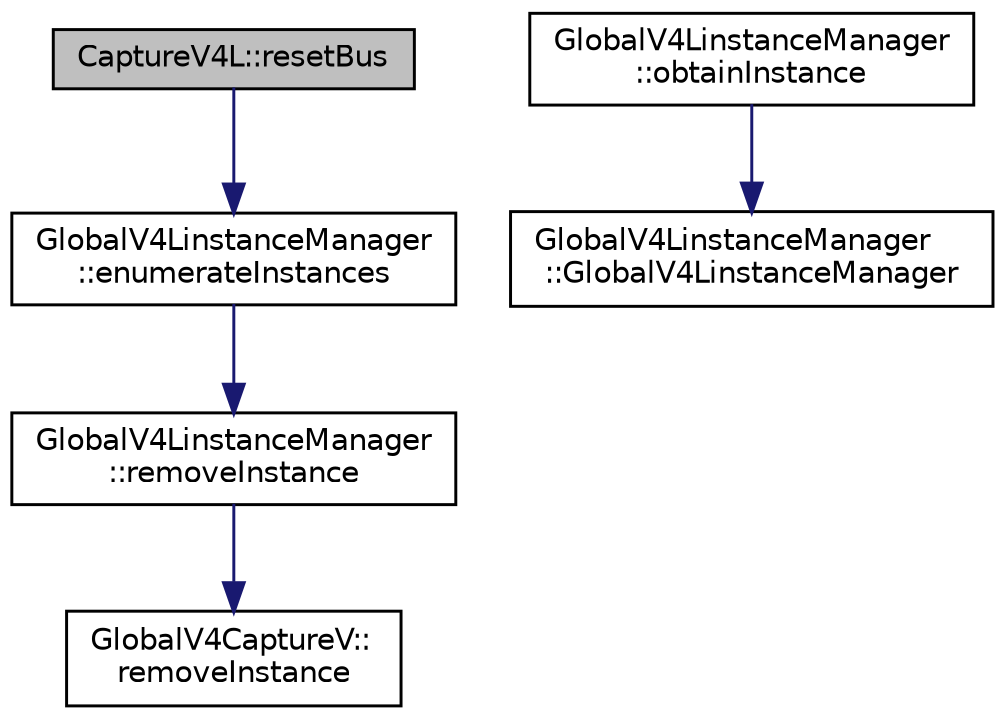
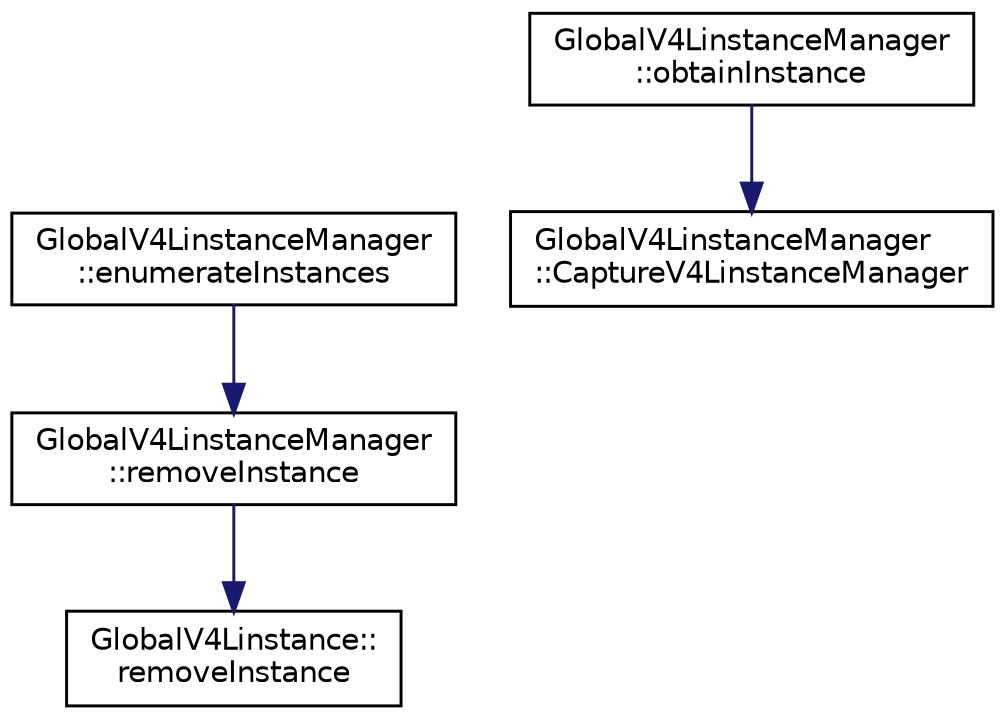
node "CaptureV4L::resetBus": removed
node "GlobalV4LinstanceManager ::GlobalV4LinstanceManager": label "GlobalV4LinstanceManager ::GlobalV4LinstanceManager" -> "GlobalV4LinstanceManager ::CaptureV4LinstanceManager"
node "GlobalV4CaptureV:: removeInstance": label "GlobalV4CaptureV:: removeInstance" -> "GlobalV4Linstance:: removeInstance"
